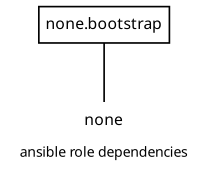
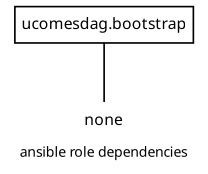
node "none.bootstrap": label "none.bootstrap" -> "ucomesdag.bootstrap"
